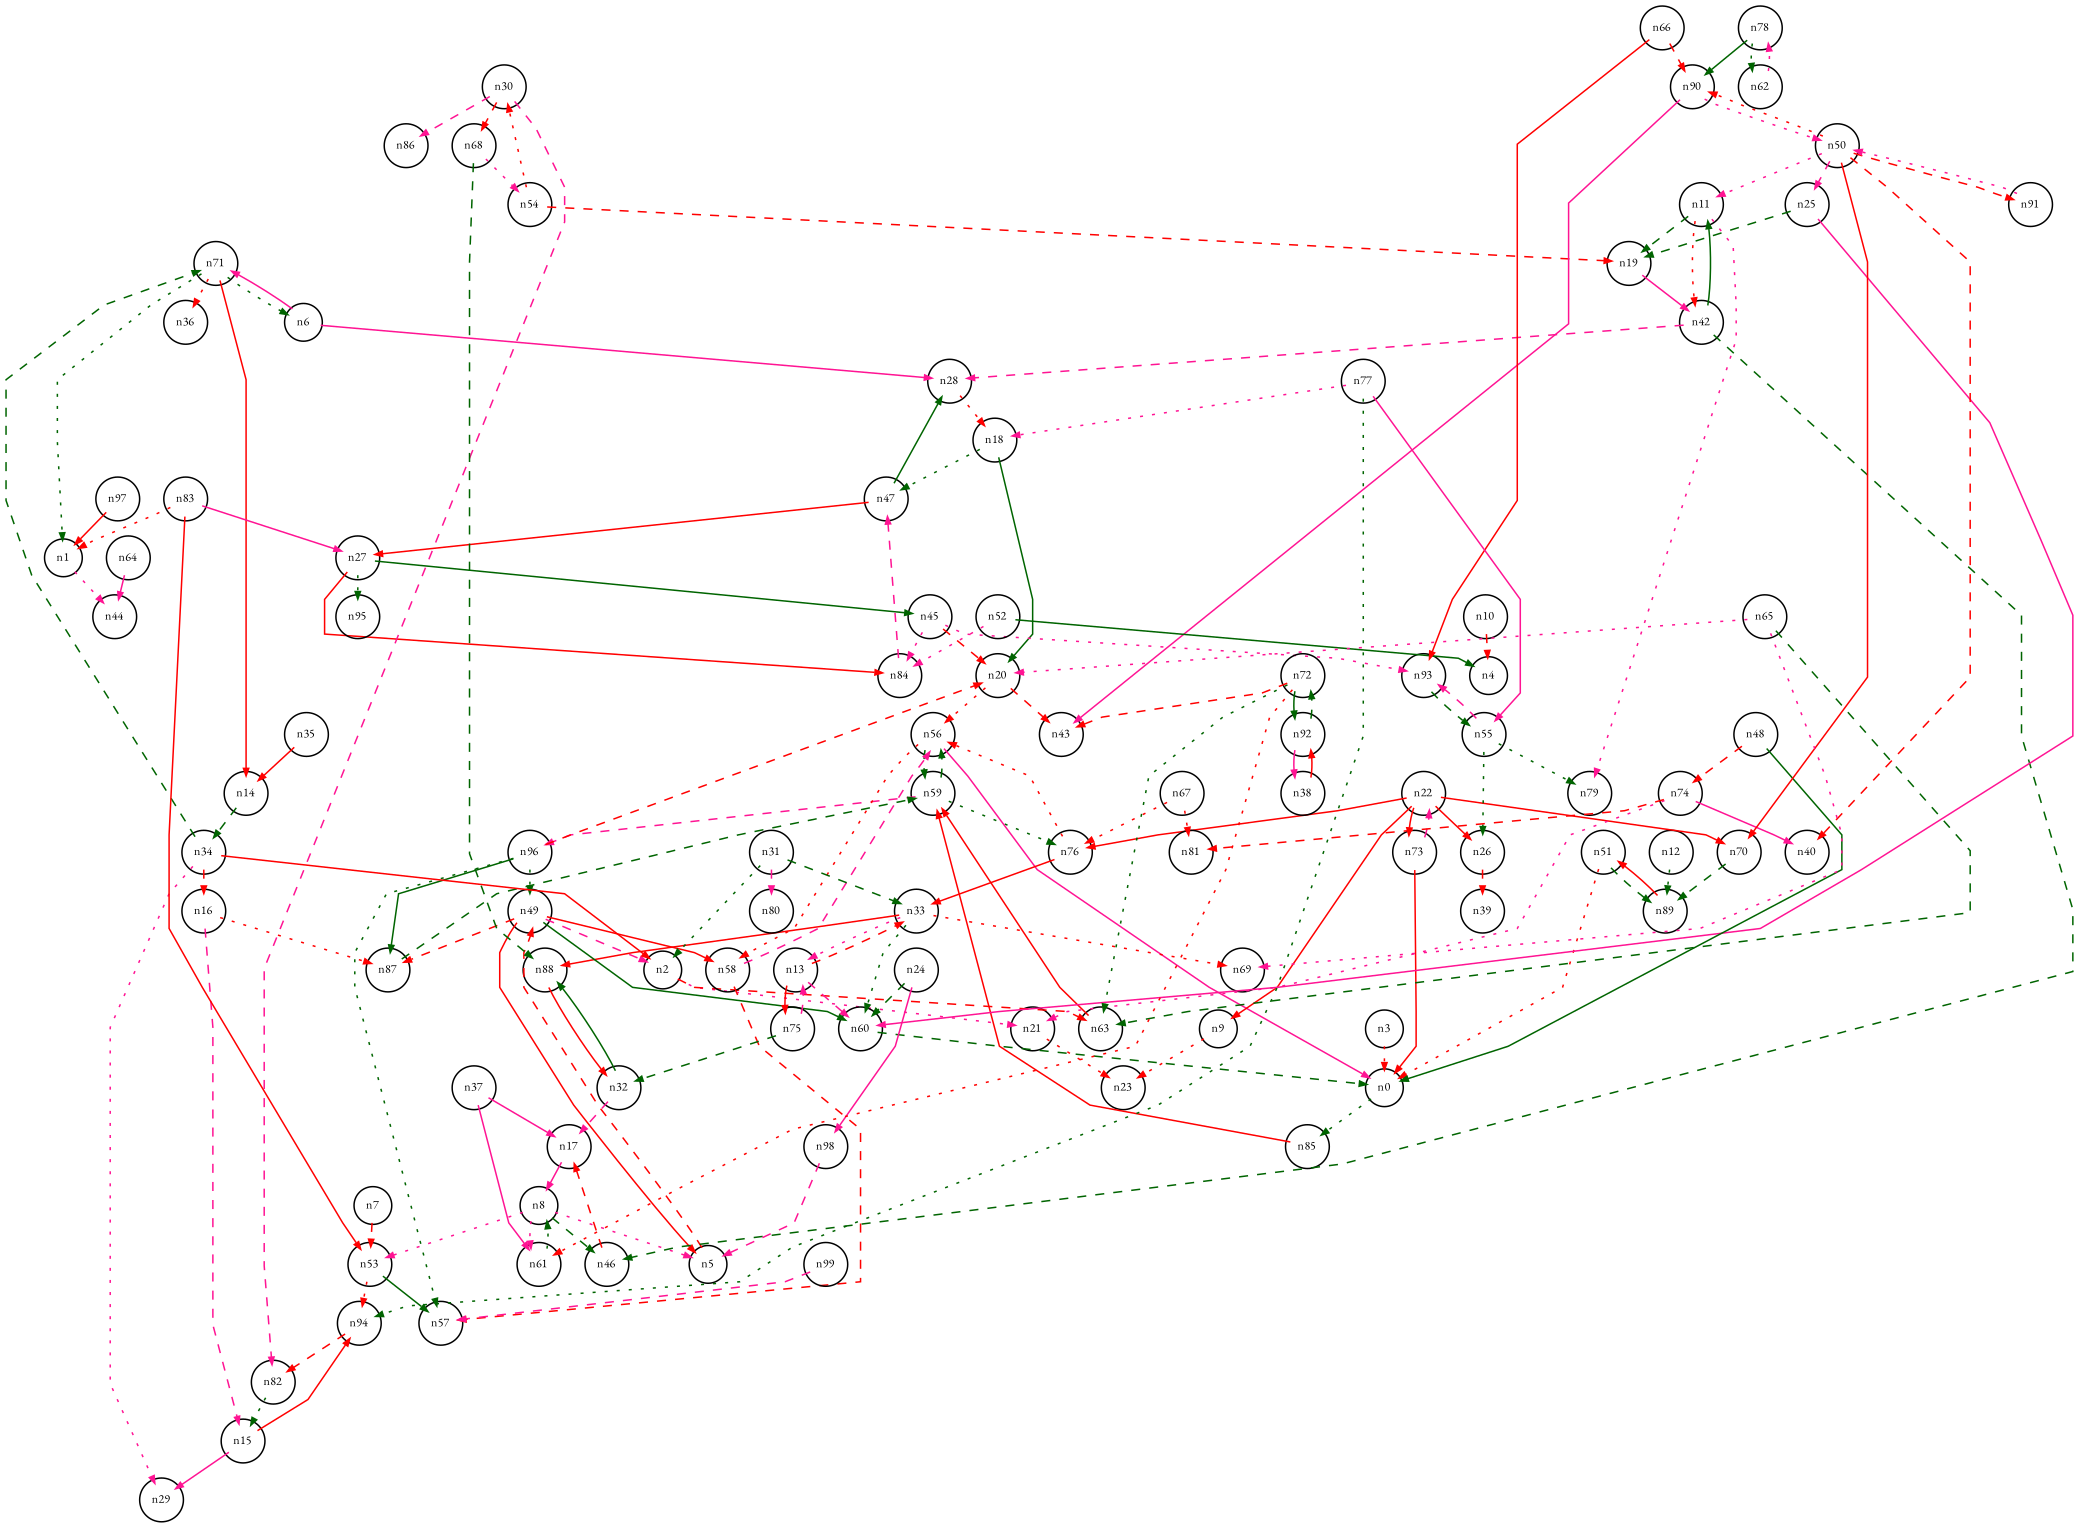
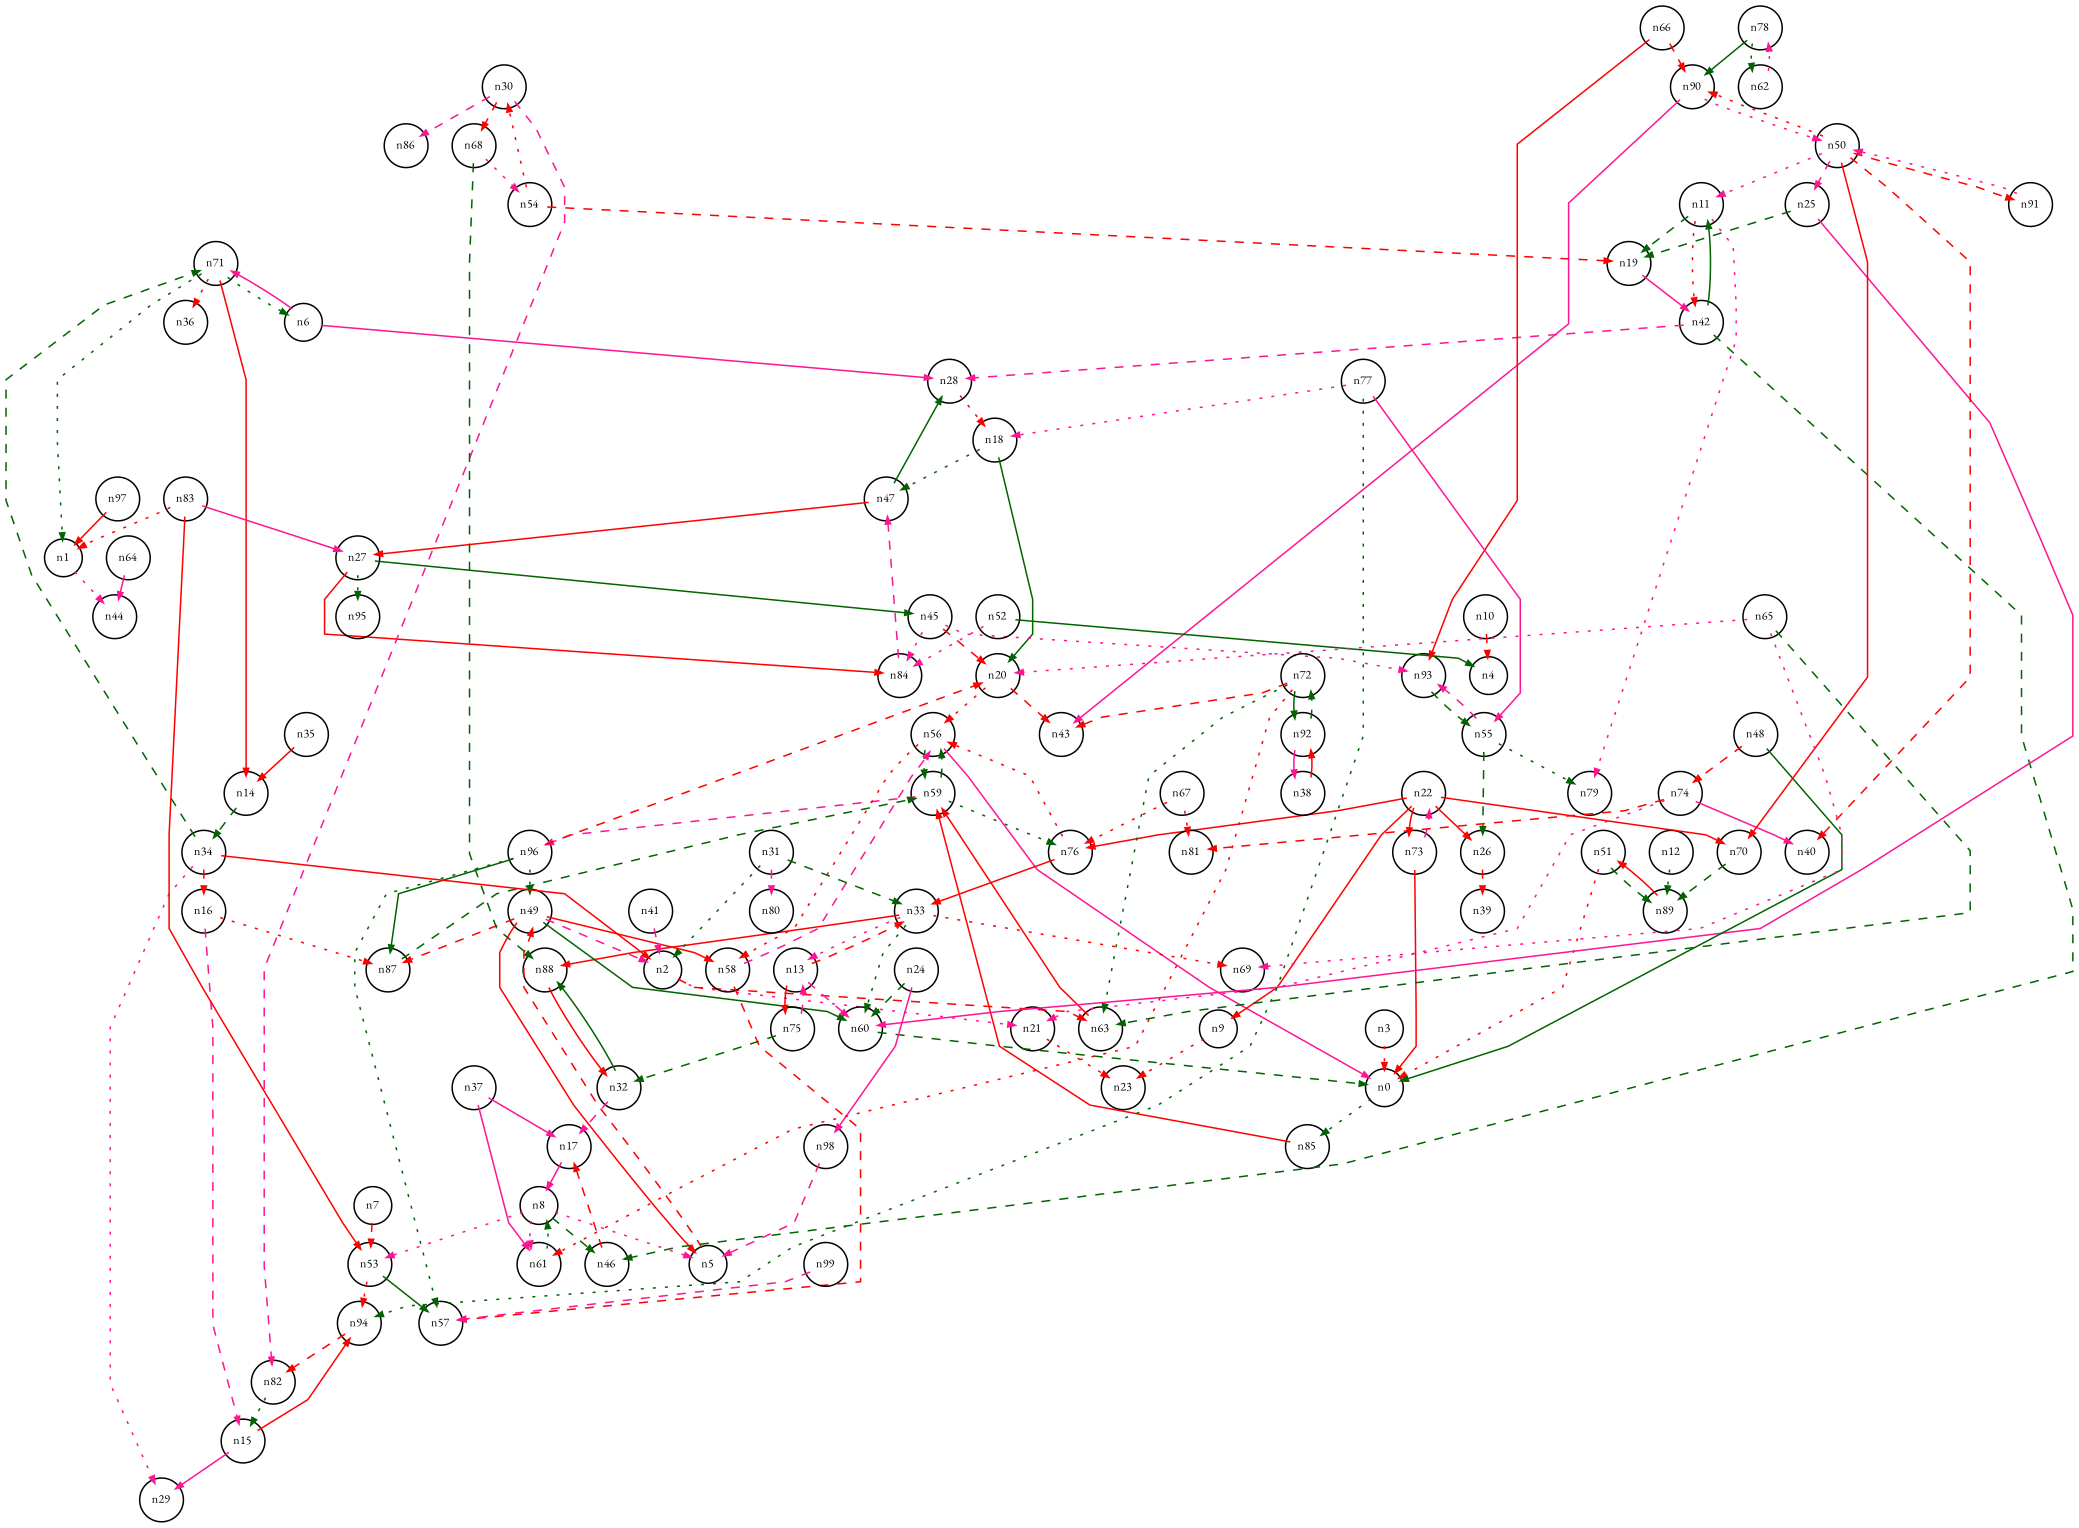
edge "n55" -> "n26": style dotted -> dashed
node "n41": added
